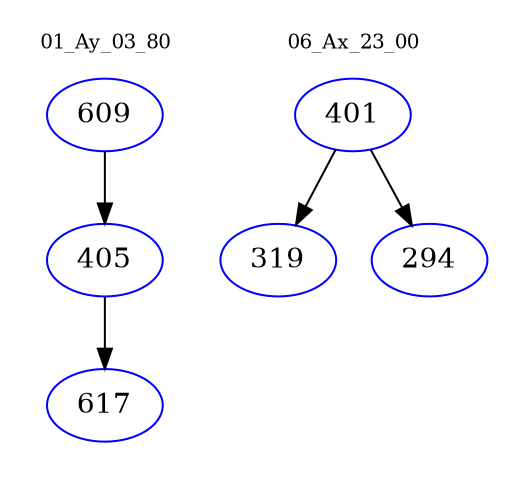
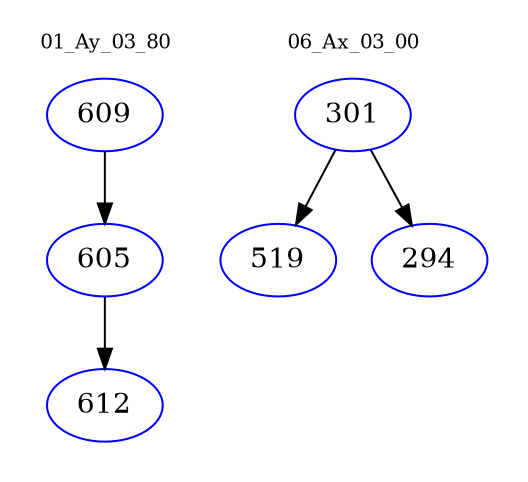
cluster "06_Ax_23_00": label "06_Ax_23_00" -> "06_Ax_03_00"
node "401": label "401" -> "301"
node "405": label "405" -> "605"
node "319": label "319" -> "519"
node "617": label "617" -> "612"
